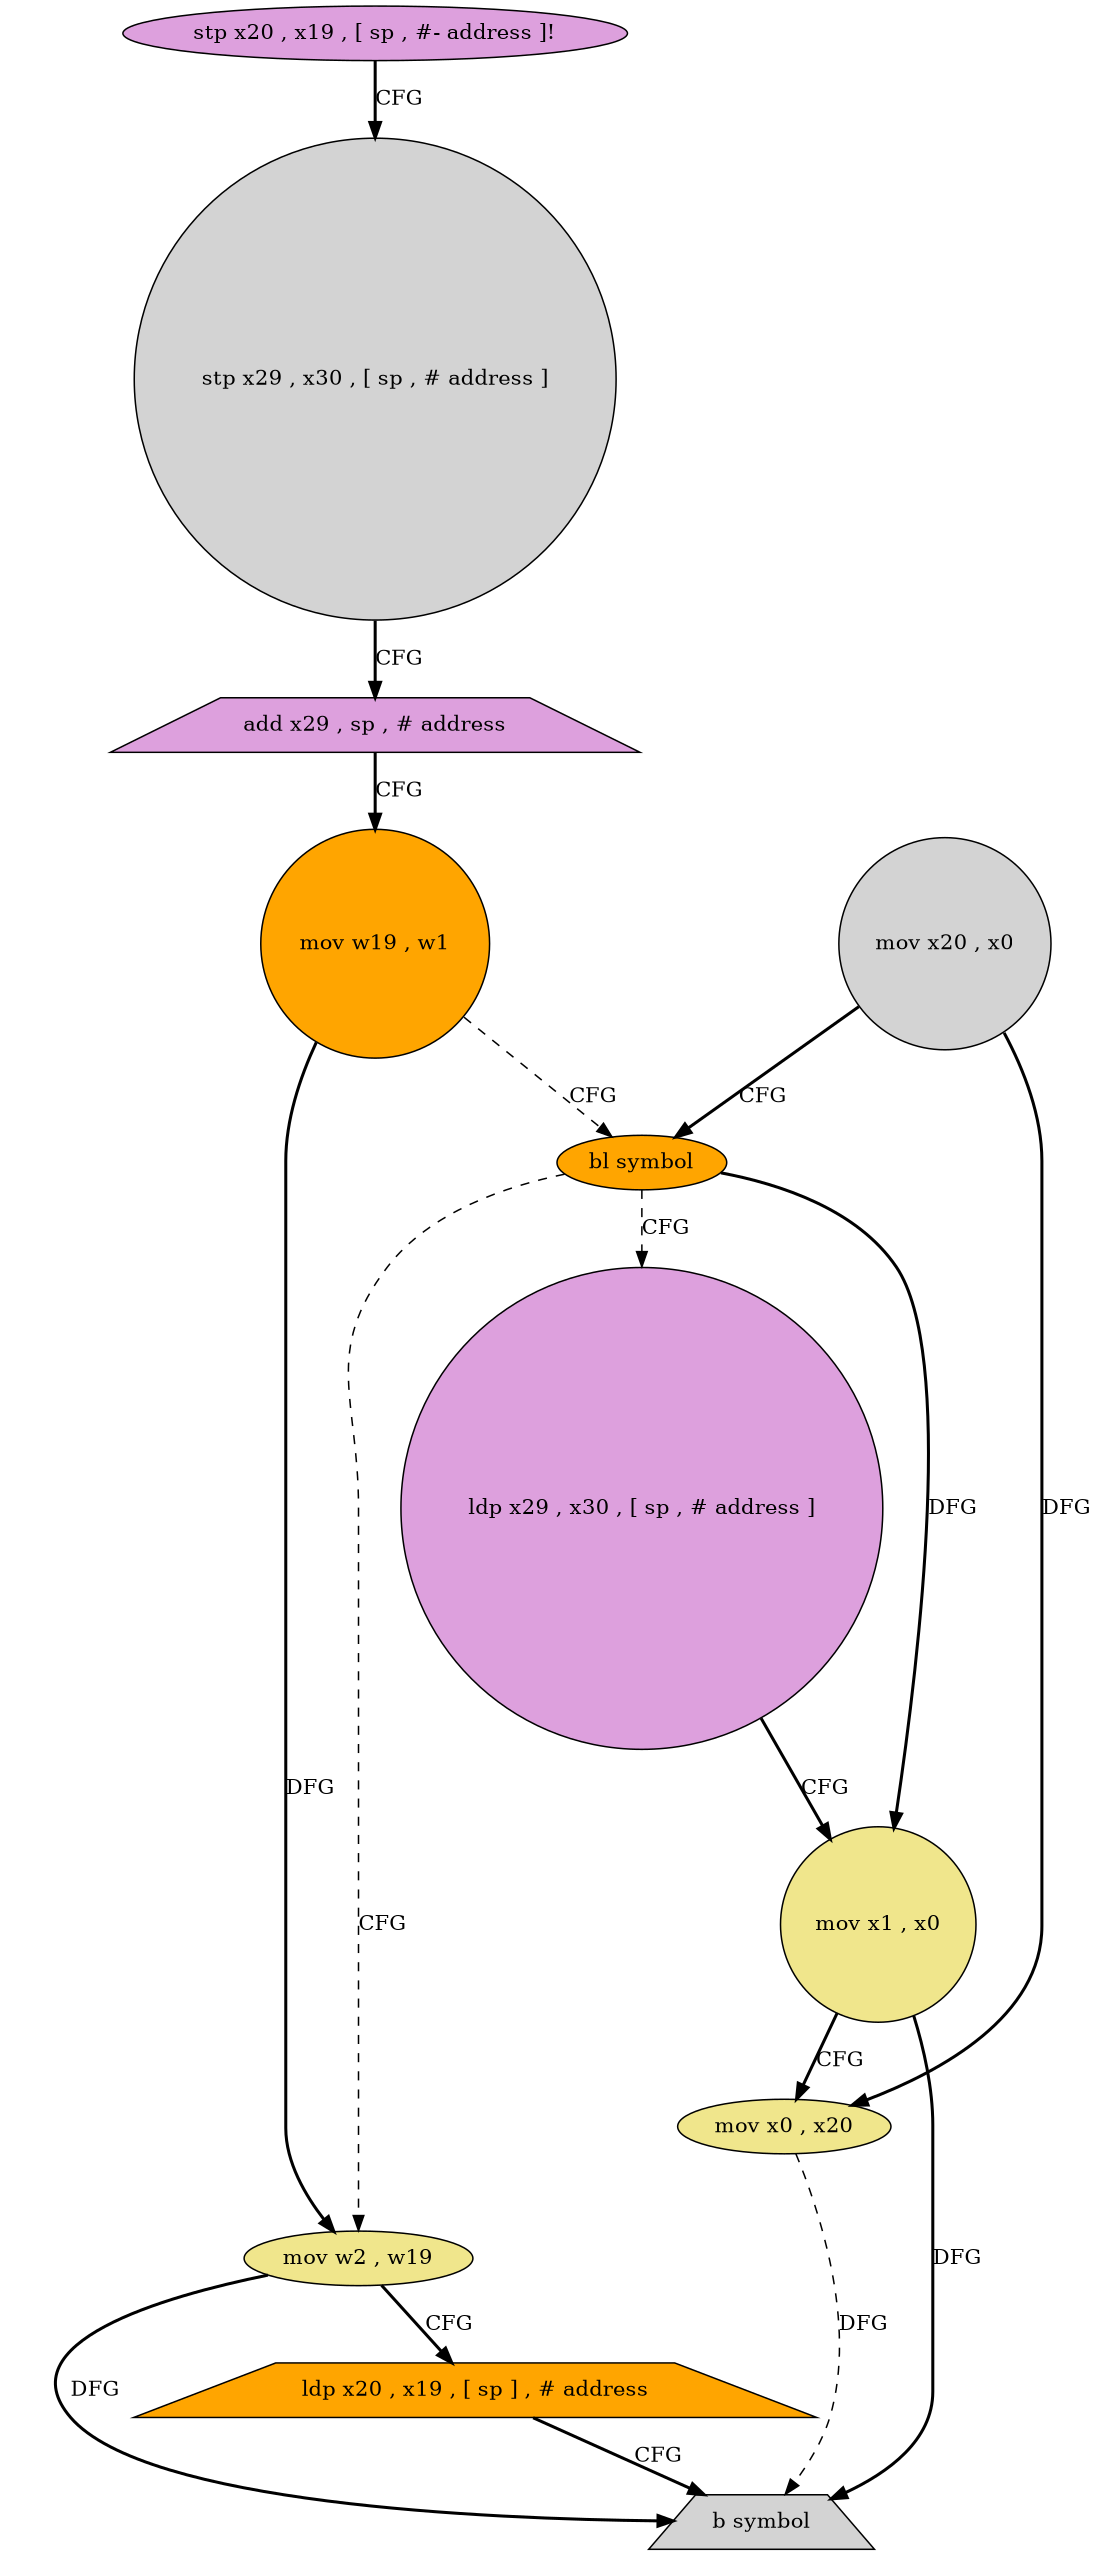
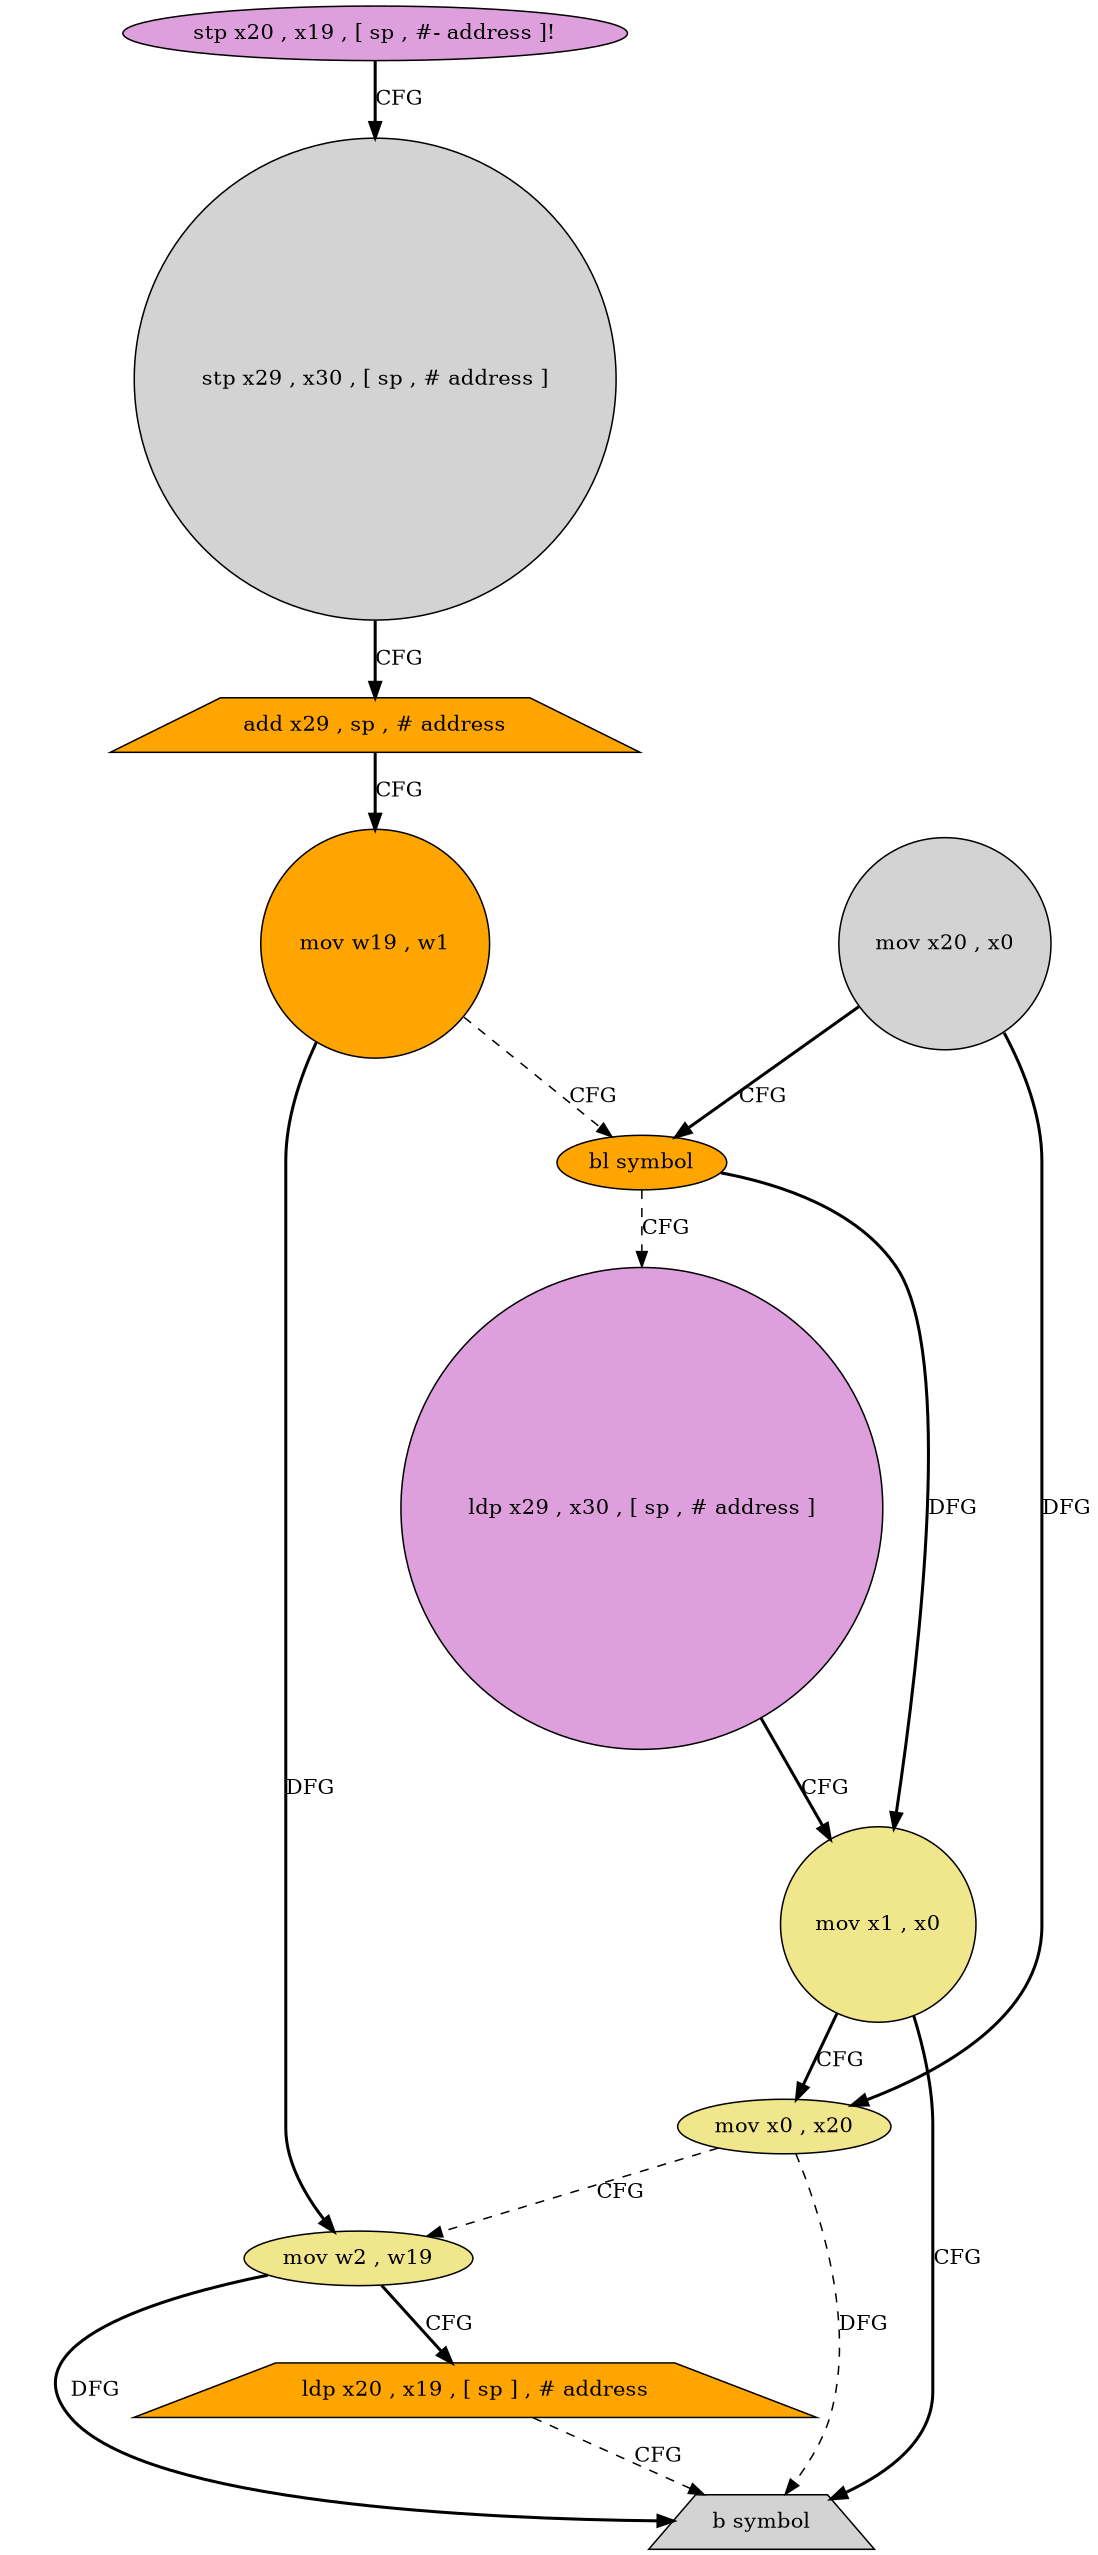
node "add x29 , sp , # address": fillcolor plum -> orange
edge "bl symbol" -> "mov w2 , w19": now "mov x0 , x20" -> "mov w2 , w19"
edge "mov x1 , x0" -> "b symbol": label "DFG" -> "CFG"
edge "ldp x20 , x19 , [ sp ] , # address" -> "b symbol": style bold -> dashed
